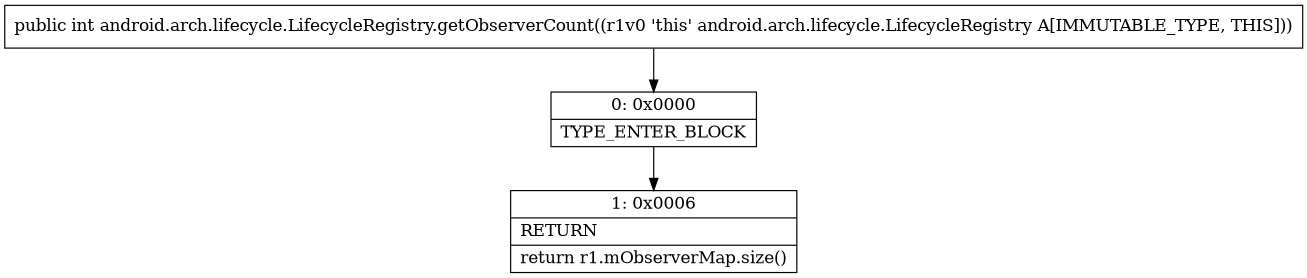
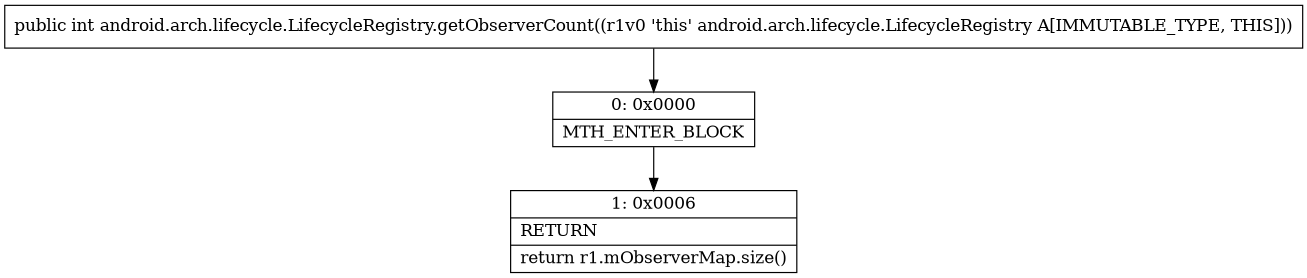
node "0: 0x0000": text "TYPE_ENTER_BLOCK" -> "MTH_ENTER_BLOCK"
